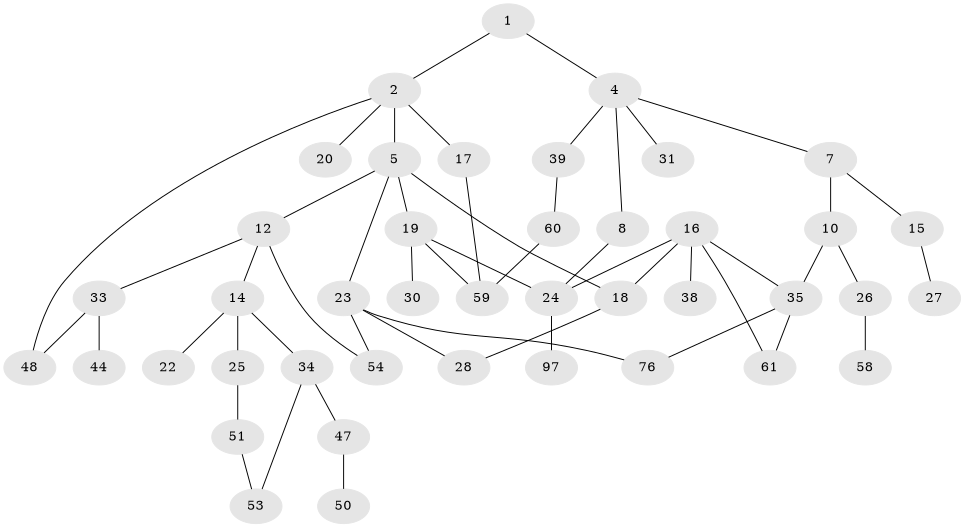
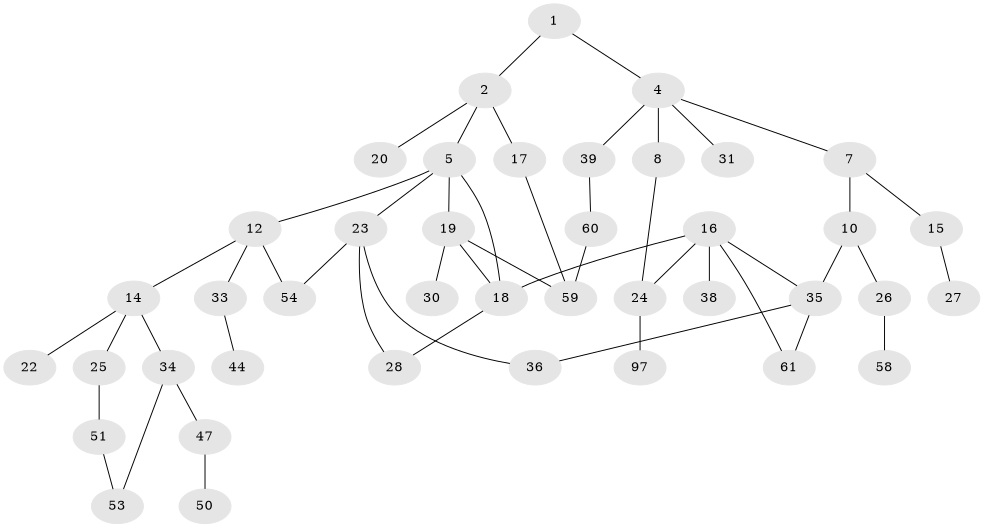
edge "19" -- "24": now "19" -- "18"
node "48": removed
node "76": label "76" -> "36"
